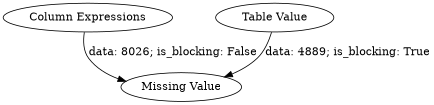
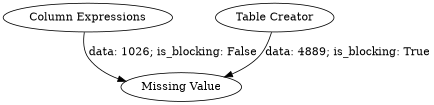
node "Table Value": label "Table Value" -> "Table Creator"
edge "Column Expressions" -> "Missing Value": label "data: 8026; is_blocking: False" -> "data: 1026; is_blocking: False"
